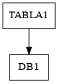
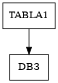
node "DB1": label "DB1" -> "DB3"
